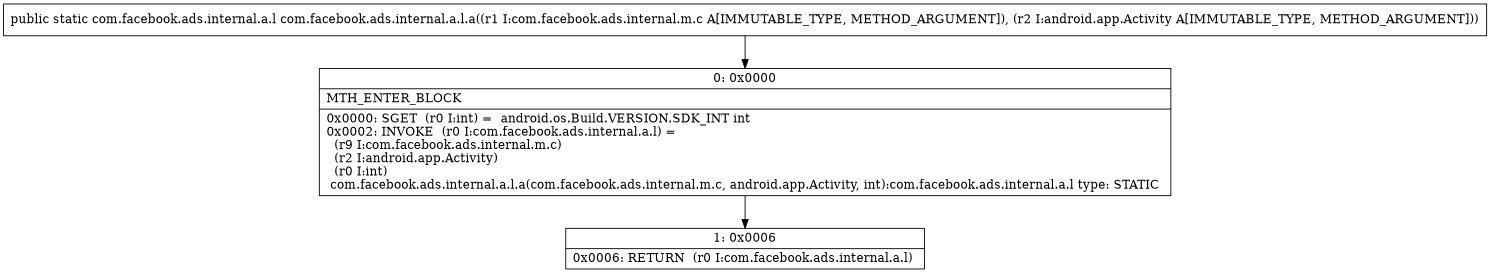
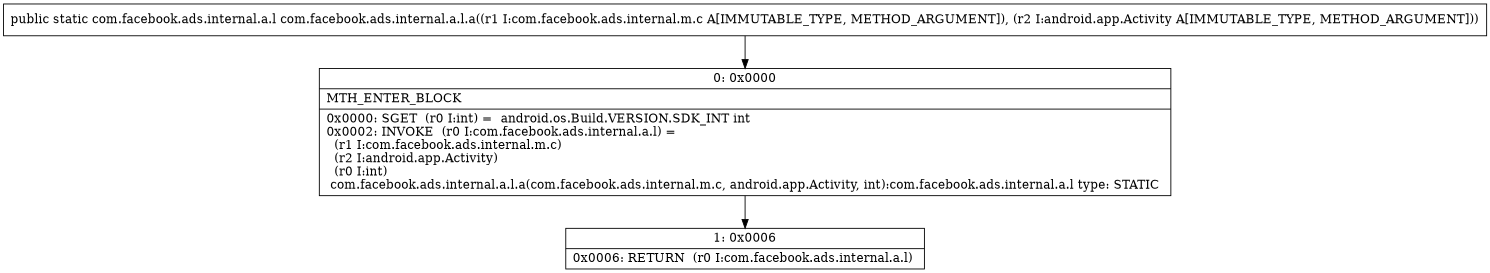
node "0: 0x0000": text "(r9 I:com.facebook.ads.internal.m.c)" -> "(r1 I:com.facebook.ads.internal.m.c)"
